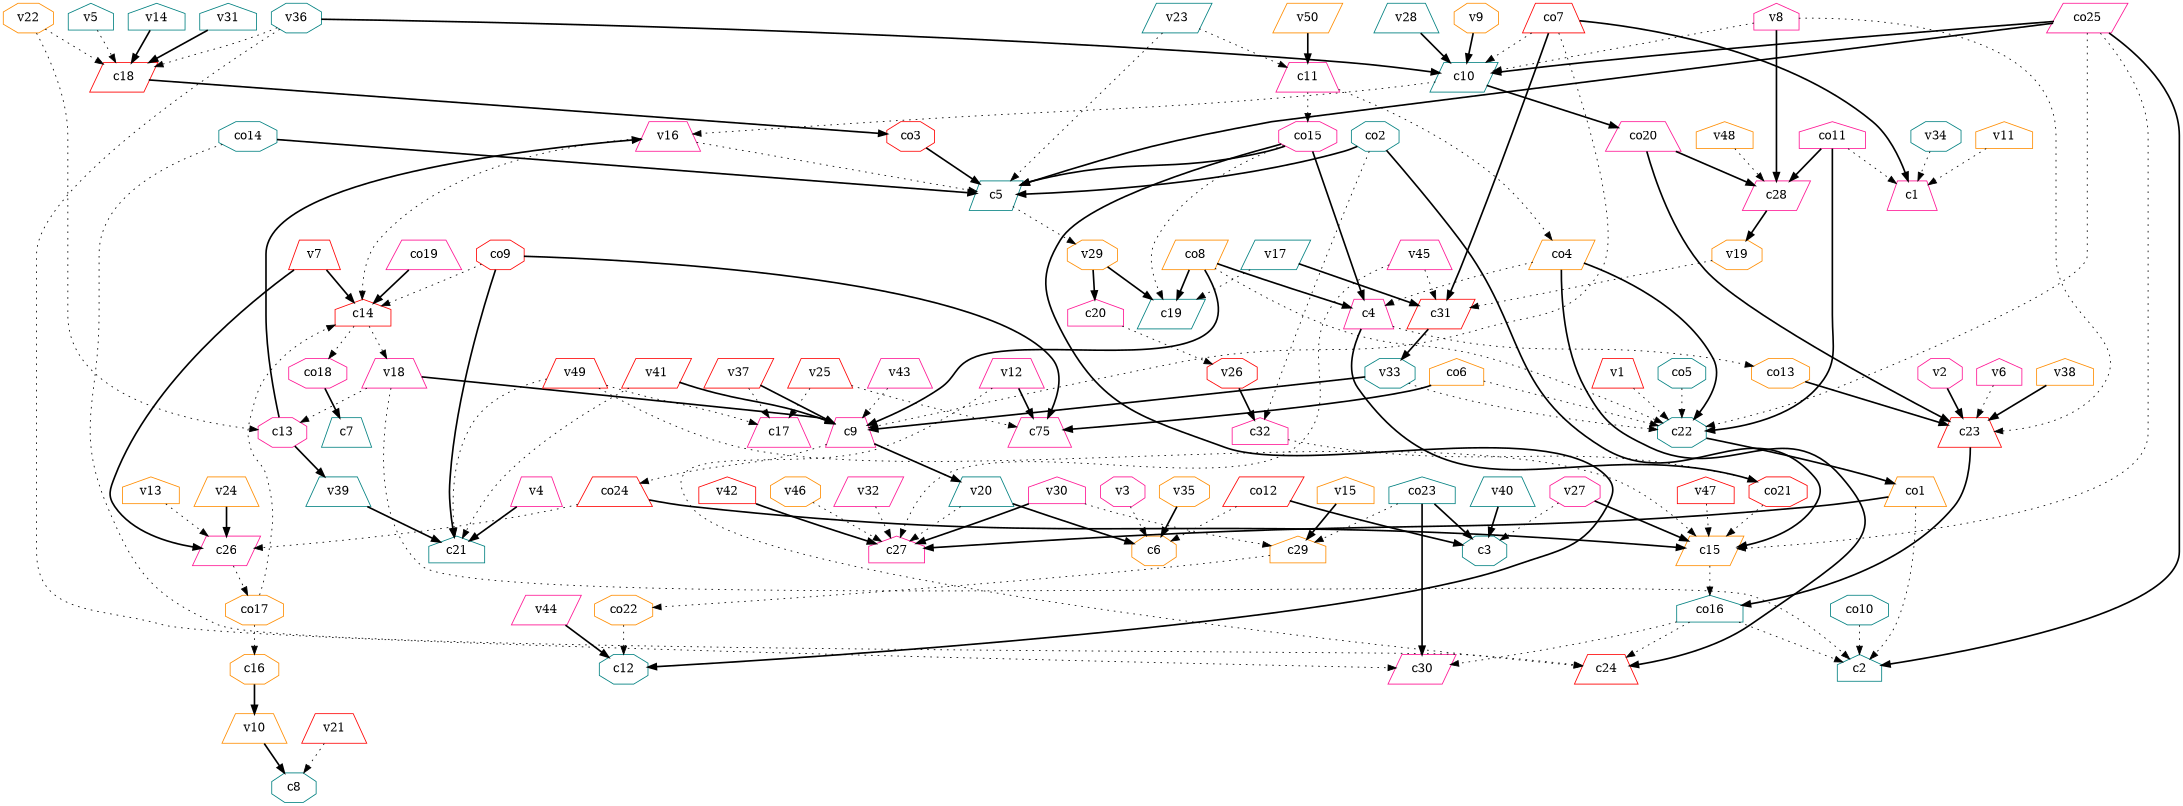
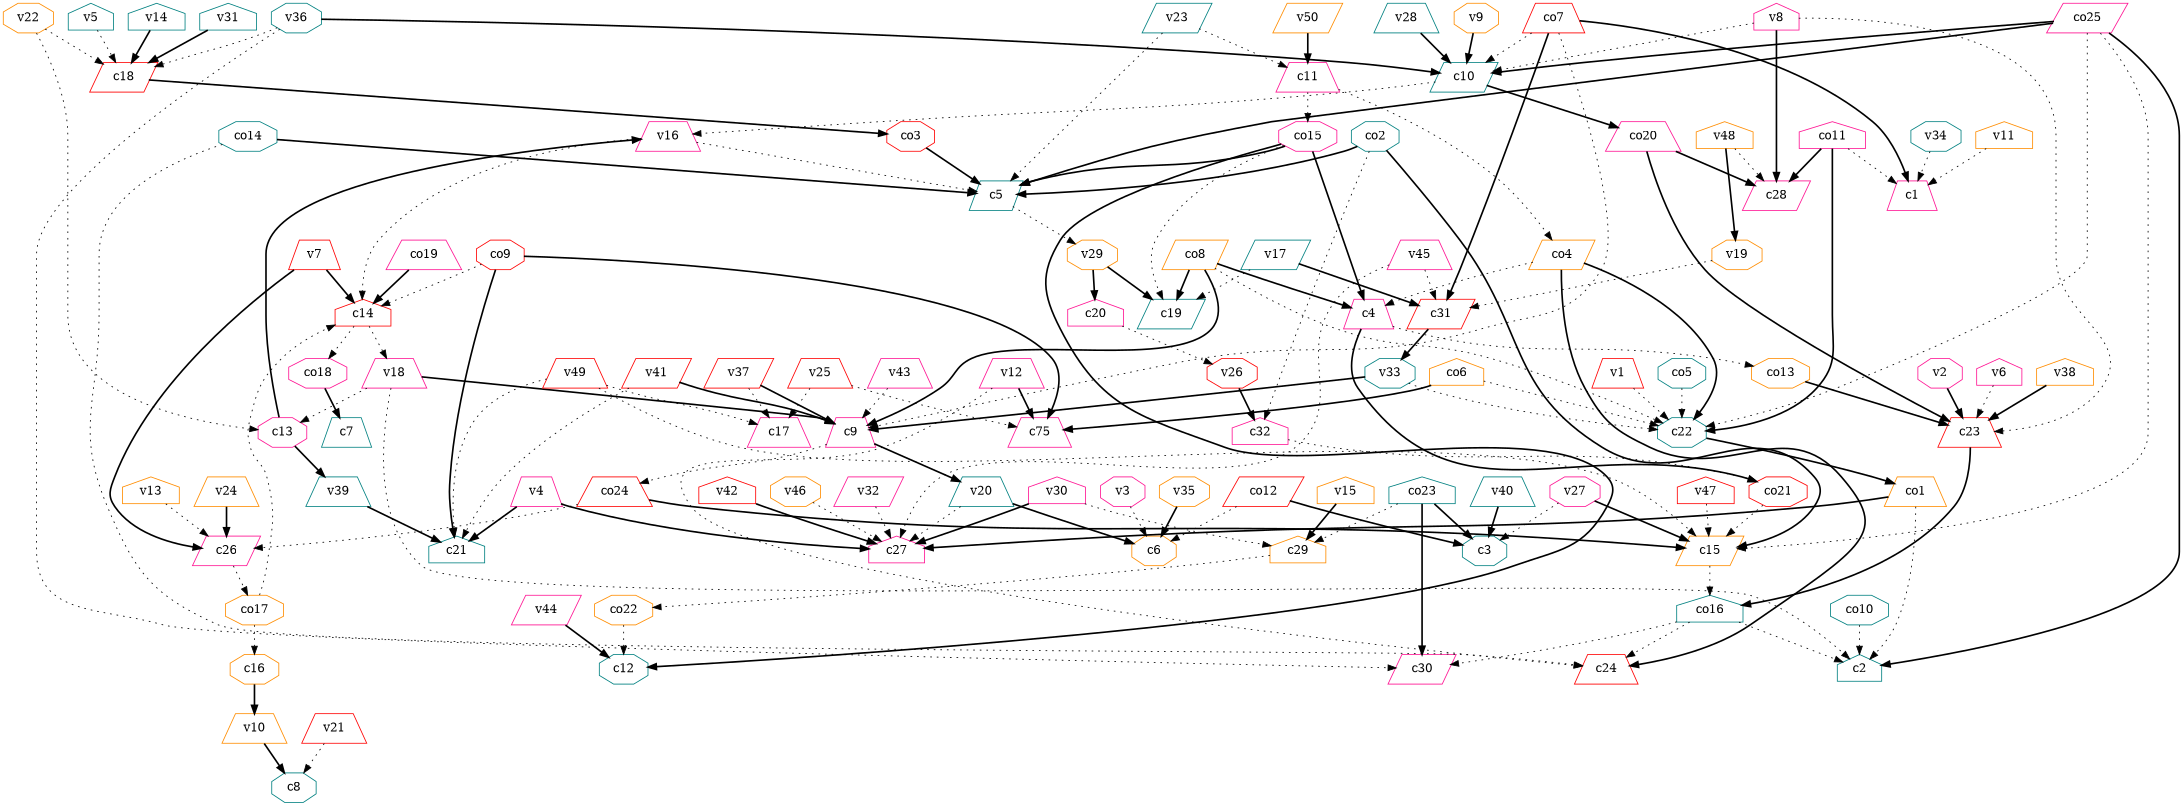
edge "c28" -> "v19": now "v48" -> "v19"
edge "v4" -> "c27": added
